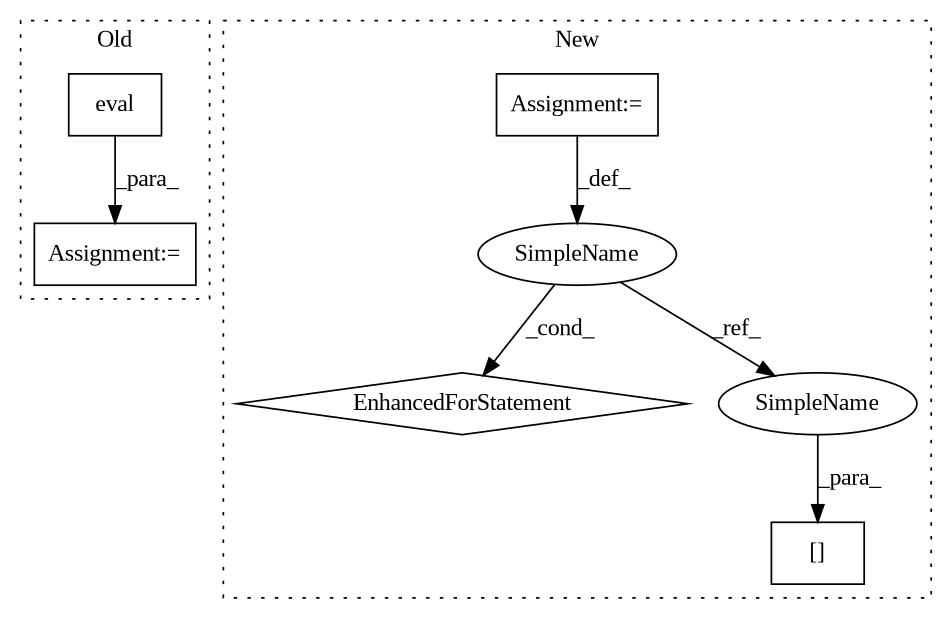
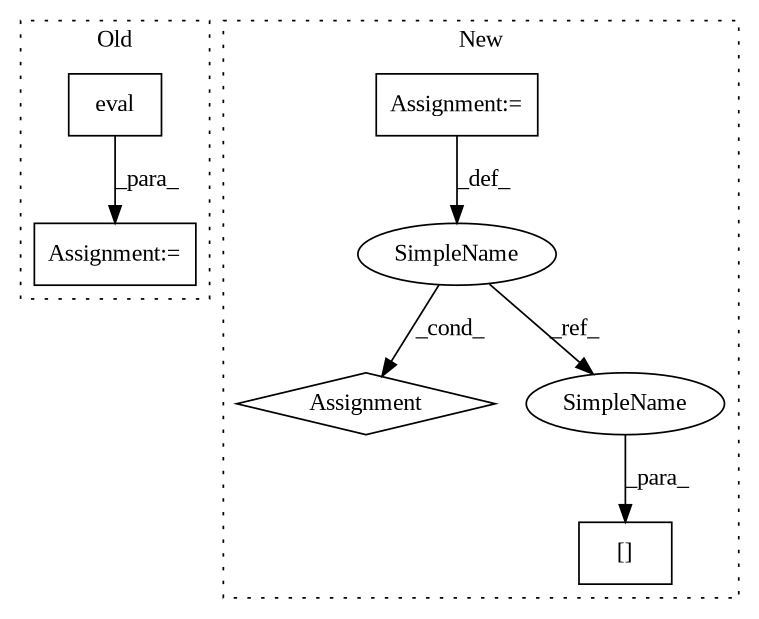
node "EnhancedForStatement": label "EnhancedForStatement" -> "Assignment"
